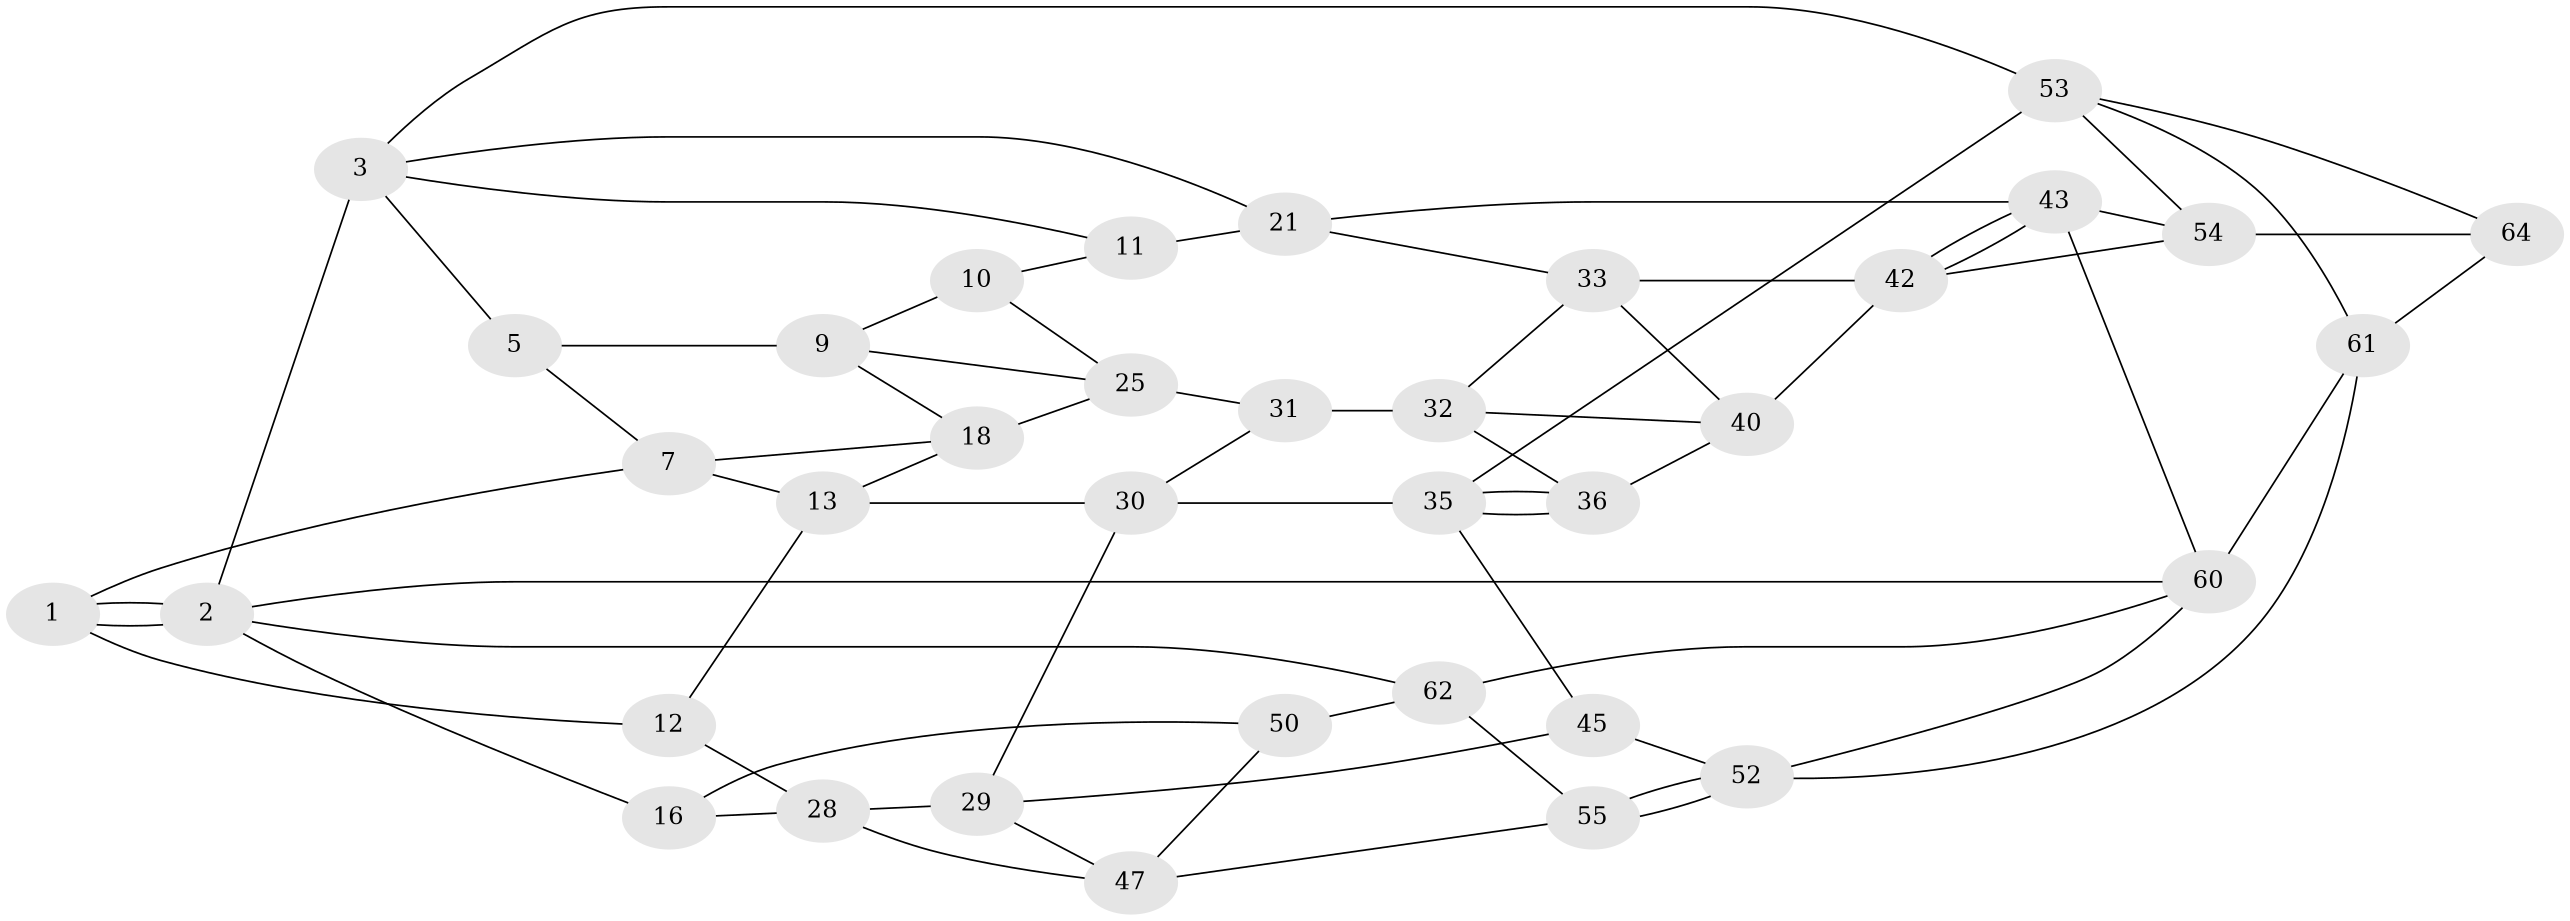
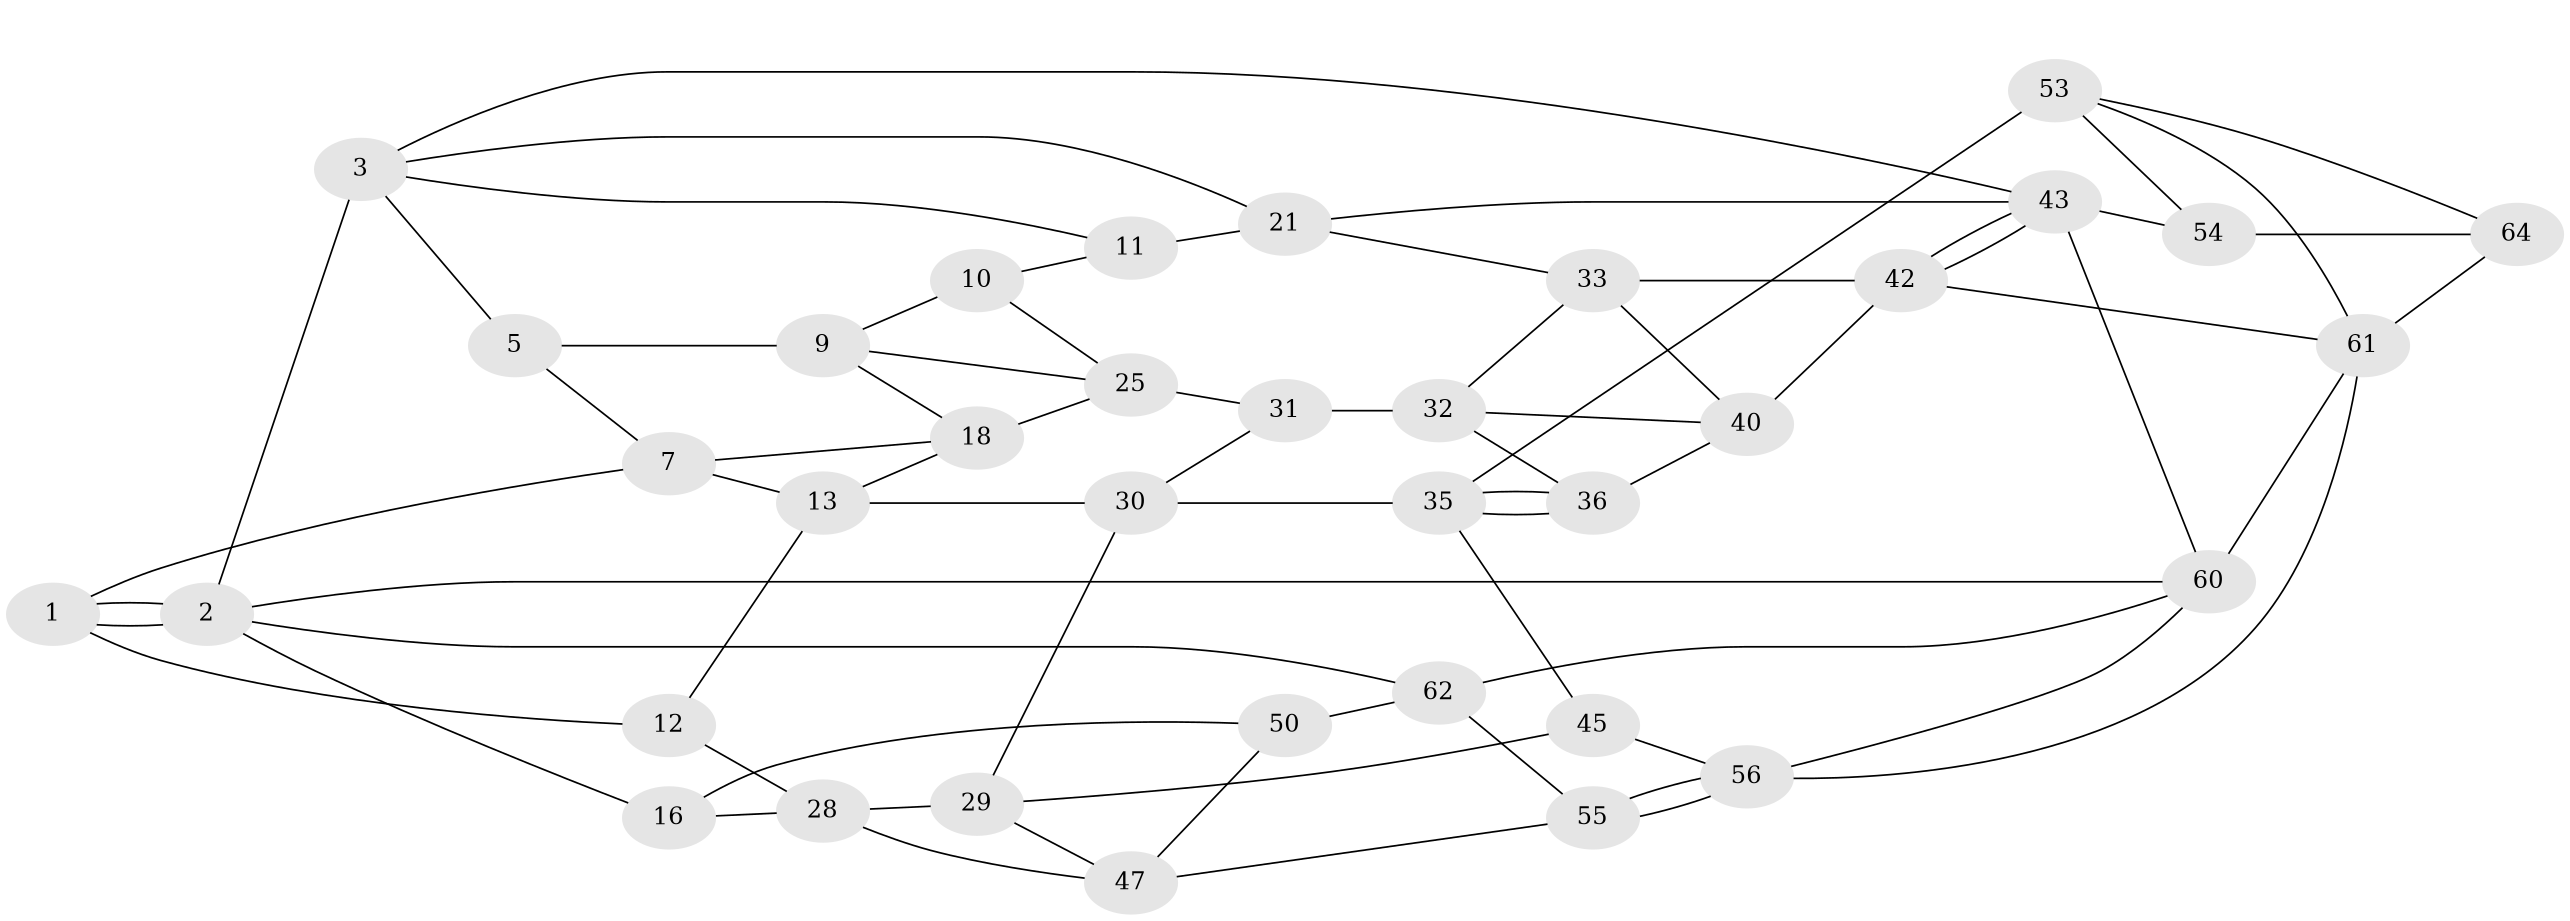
edge "53" -- "3": now "43" -- "3"
edge "54" -- "42": now "61" -- "42"
node "52": label "52" -> "56"
